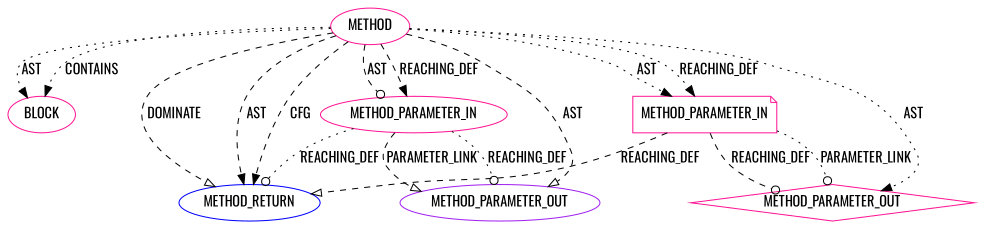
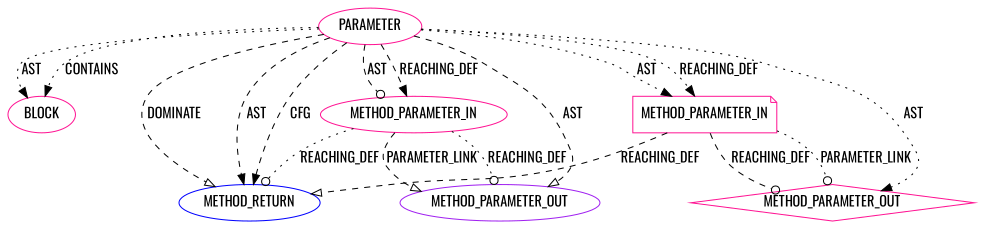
node "METHOD": label "METHOD" -> "PARAMETER"
